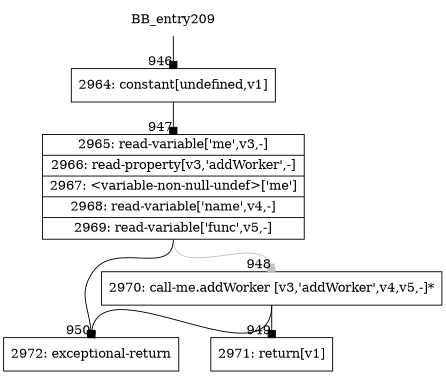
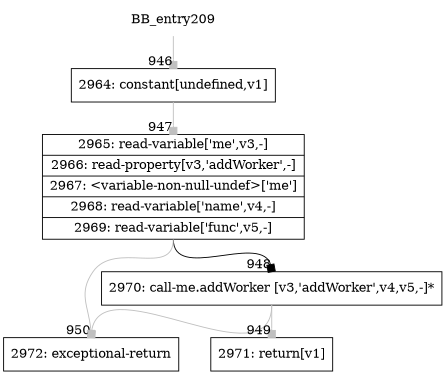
edge "BB_entry209" -> "2964: constant[undefined,v1]": color black -> gray
edge "2964: constant[undefined,v1]" -> "2965: read-variable['me',v3,-]": color black -> gray
edge "2965: read-variable['me',v3,-]" -> "2970: call-me.addWorker [v3,'addWorker',v4,v5,-]*": color gray -> black
edge "2965: read-variable['me',v3,-]" -> "2972: exceptional-return": color black -> gray
edge "2970: call-me.addWorker [v3,'addWorker',v4,v5,-]*" -> "2971: return[v1]": color black -> gray
edge "2970: call-me.addWorker [v3,'addWorker',v4,v5,-]*" -> "2972: exceptional-return": color black -> gray
